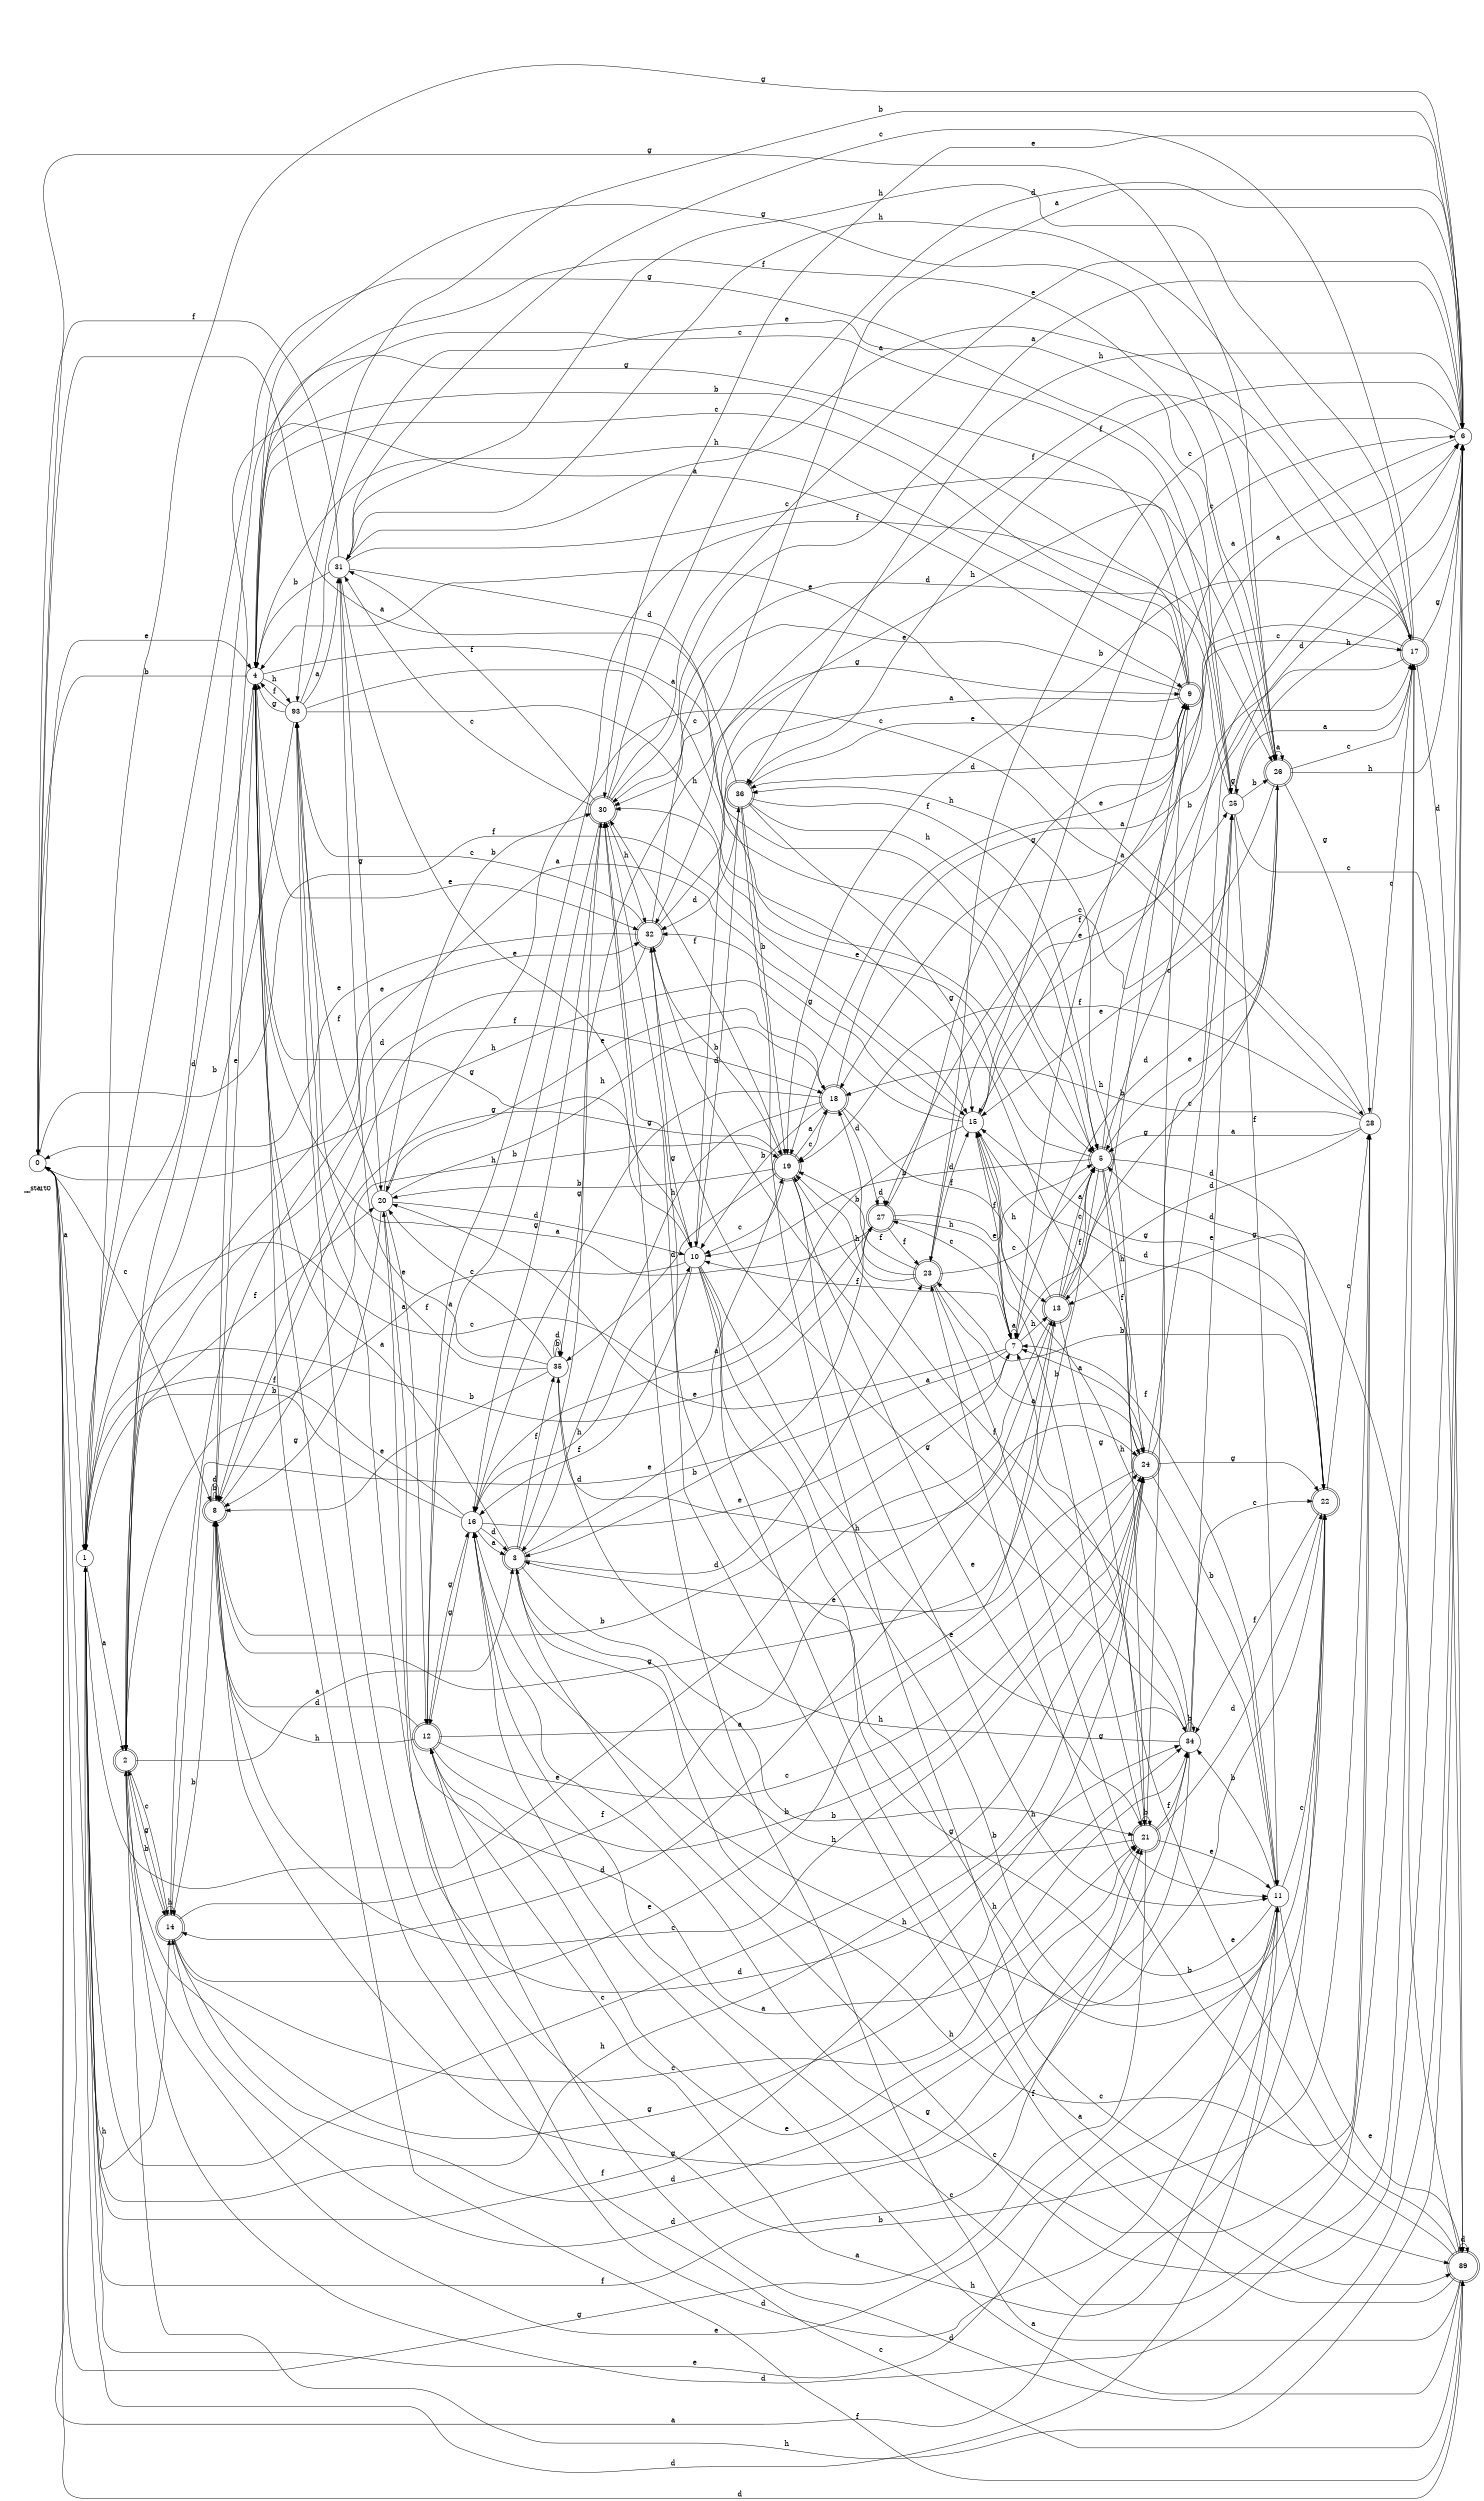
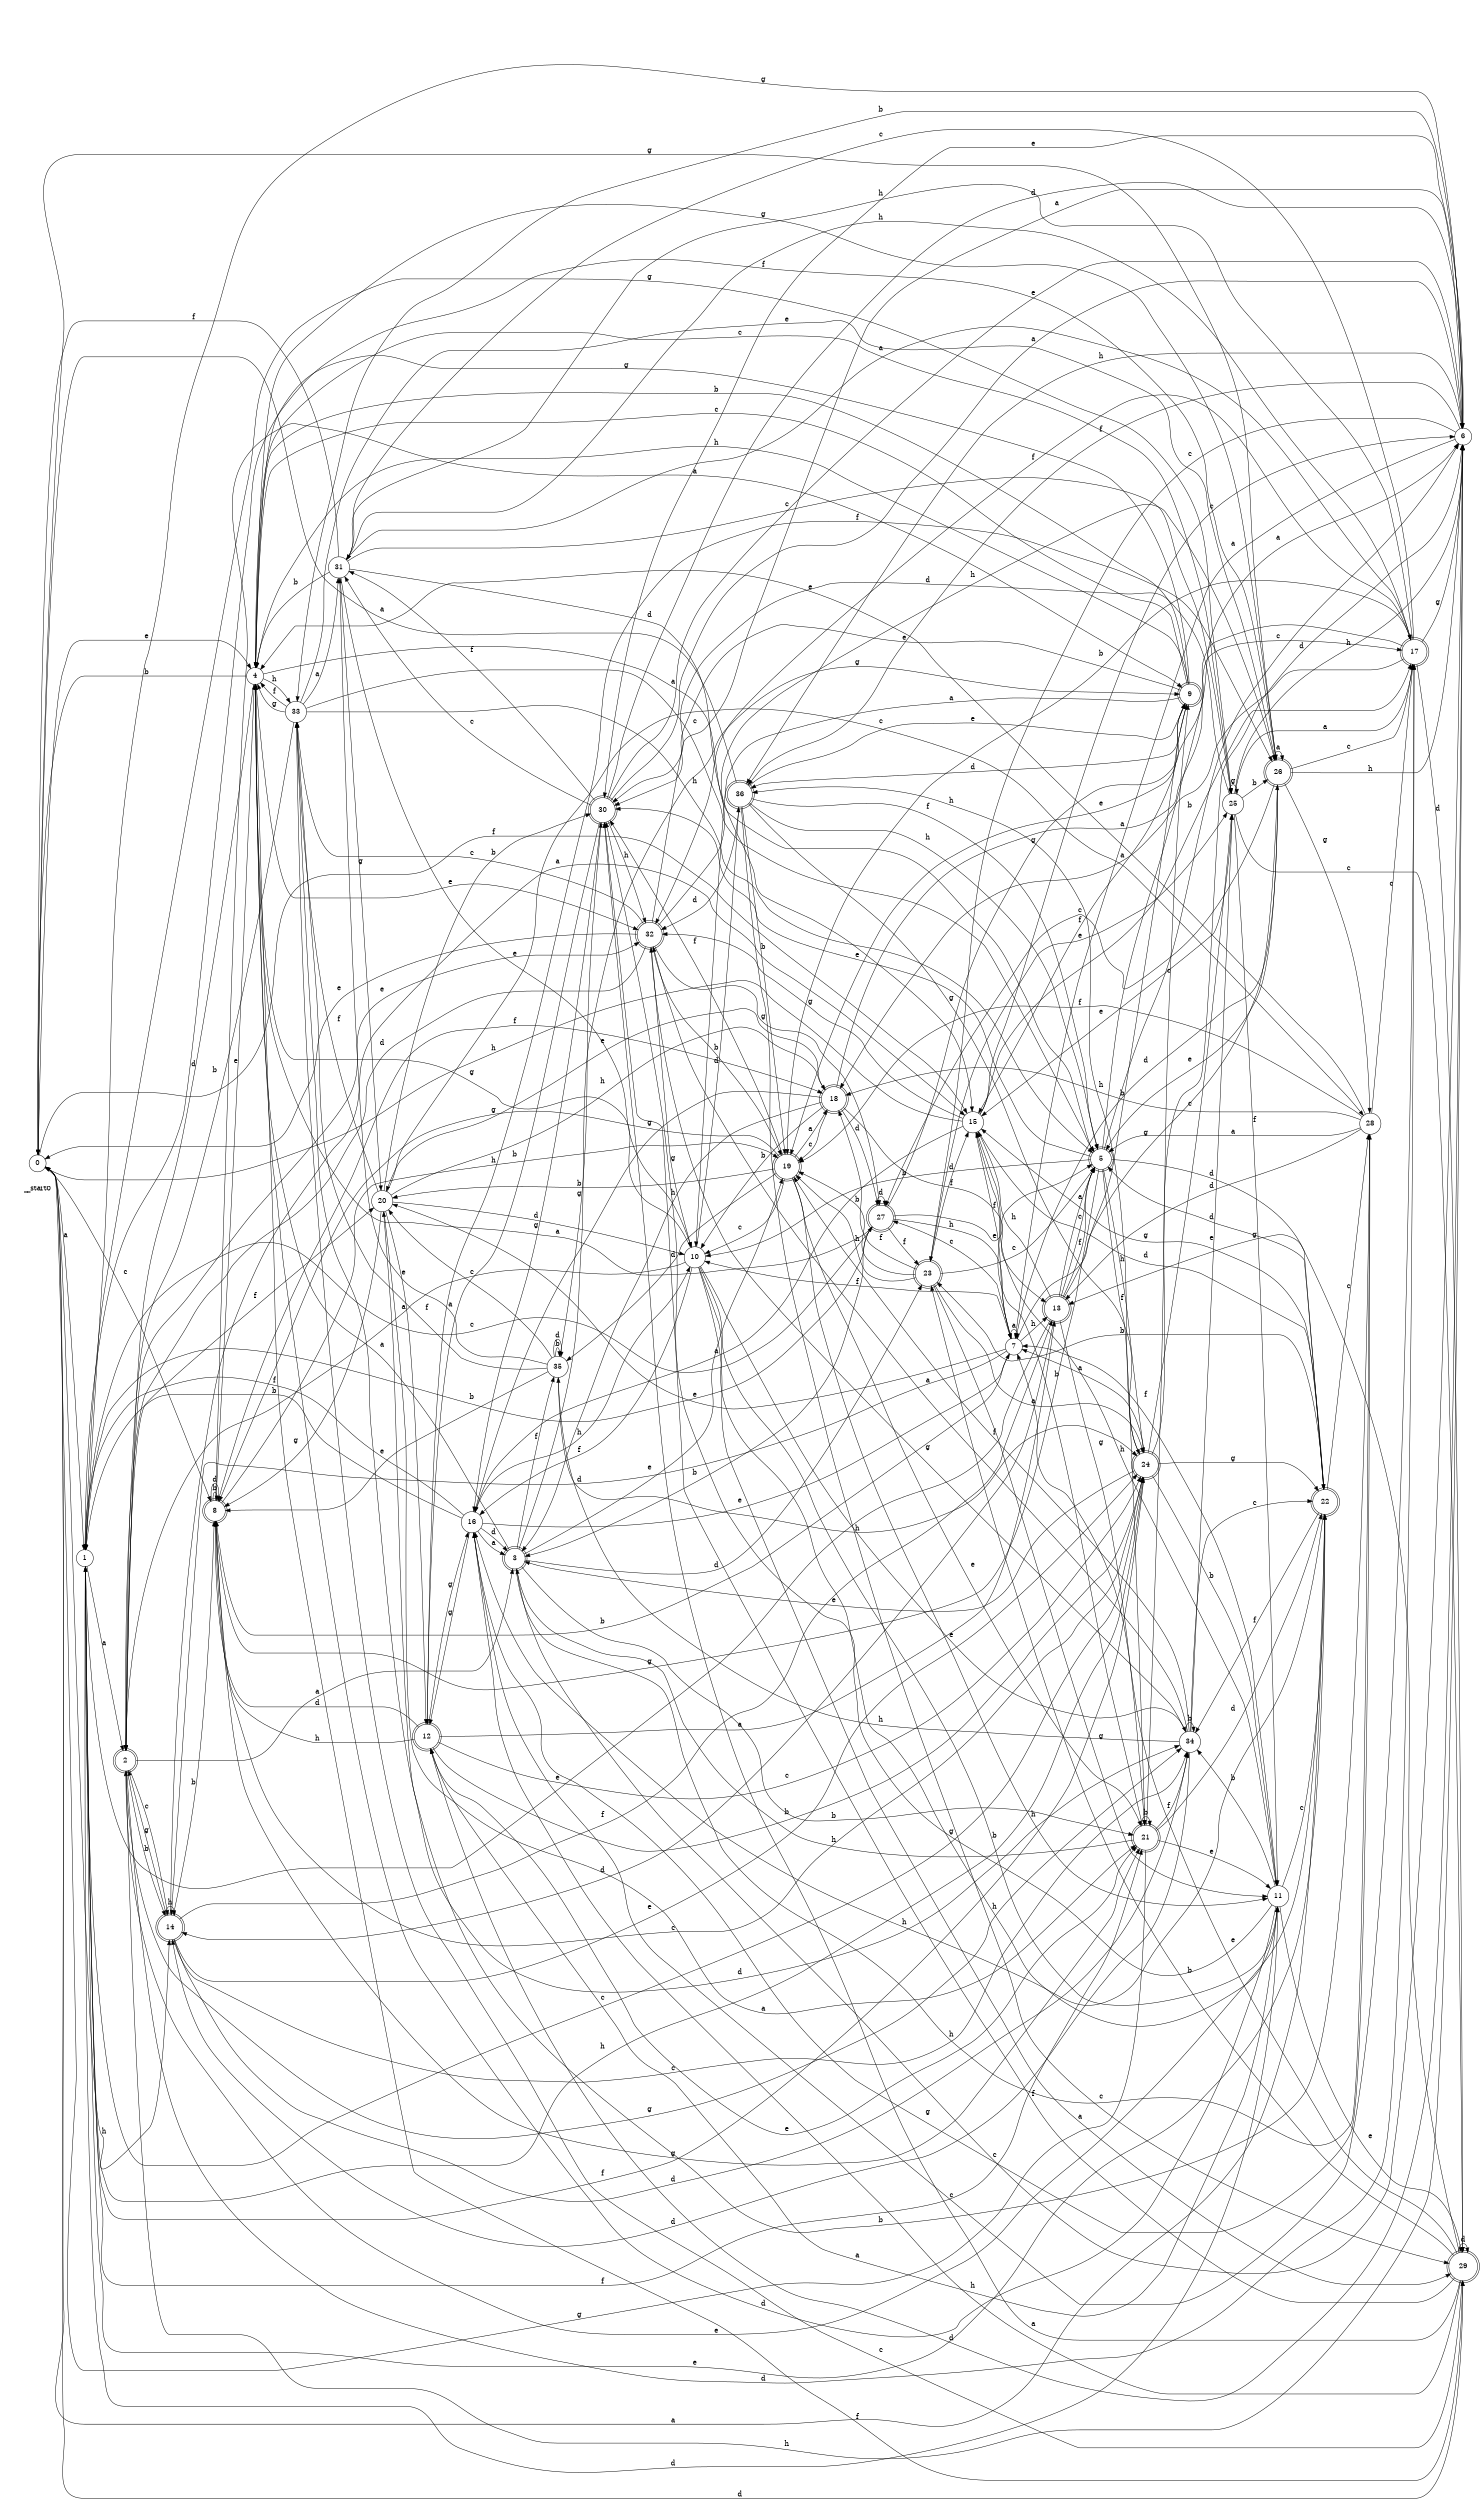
node "93": label "93" -> "33"
edge "32" -> "27": added, label "g"
node "89": label "89" -> "29"
